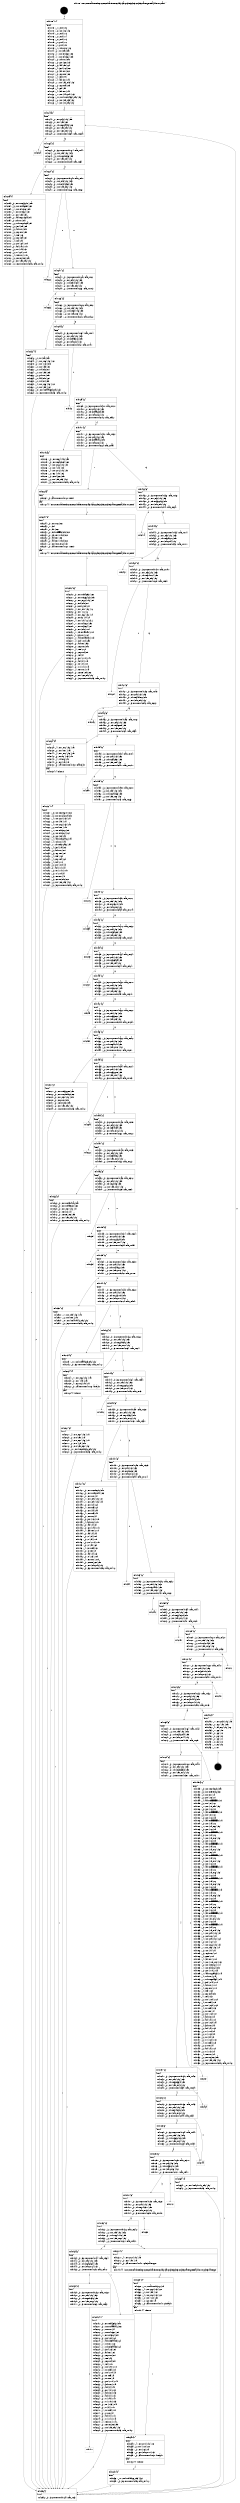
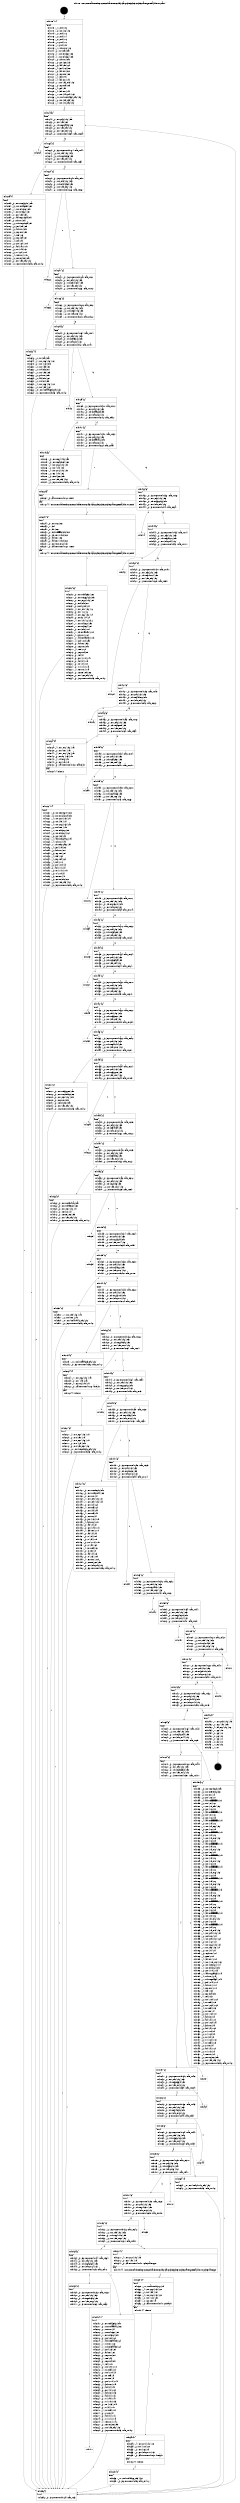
edge "0x4018df [28]" -> "0x4018fb [28]": added, label "16"
edge "0x401ccf [28]" -> "0x4027aa": now "0x401ccf [28]" -> "0x402339 [15]"
